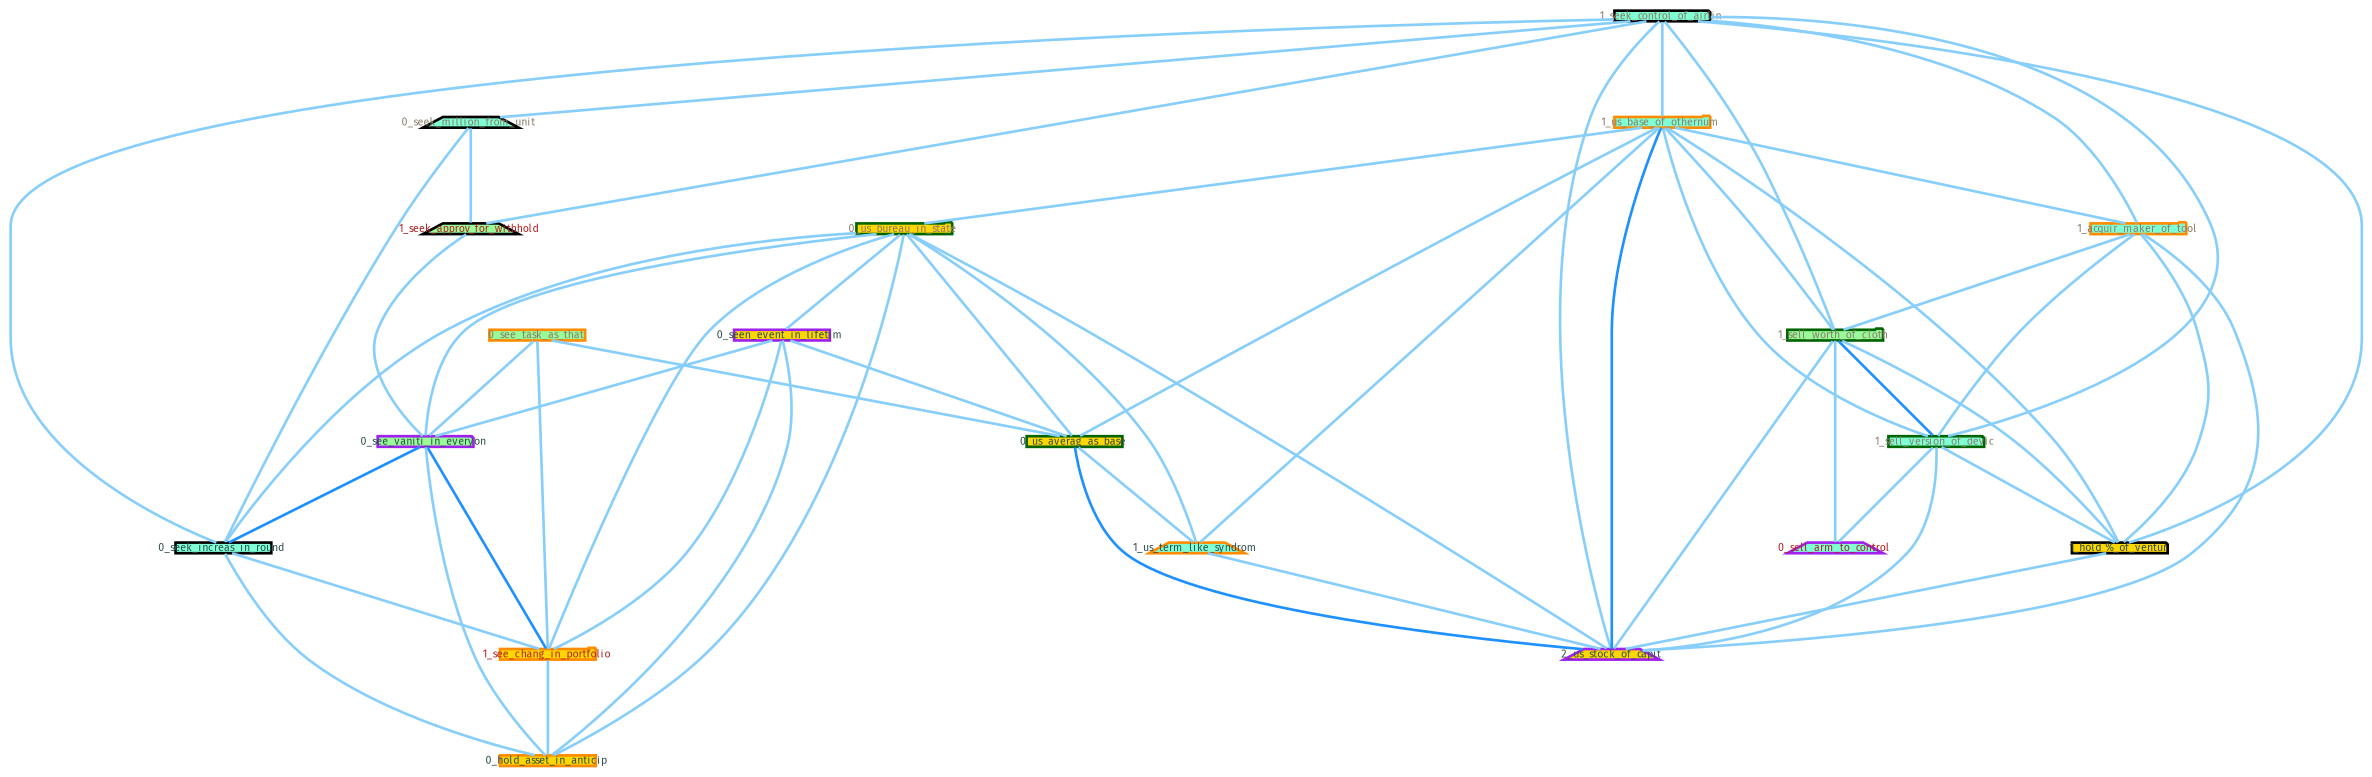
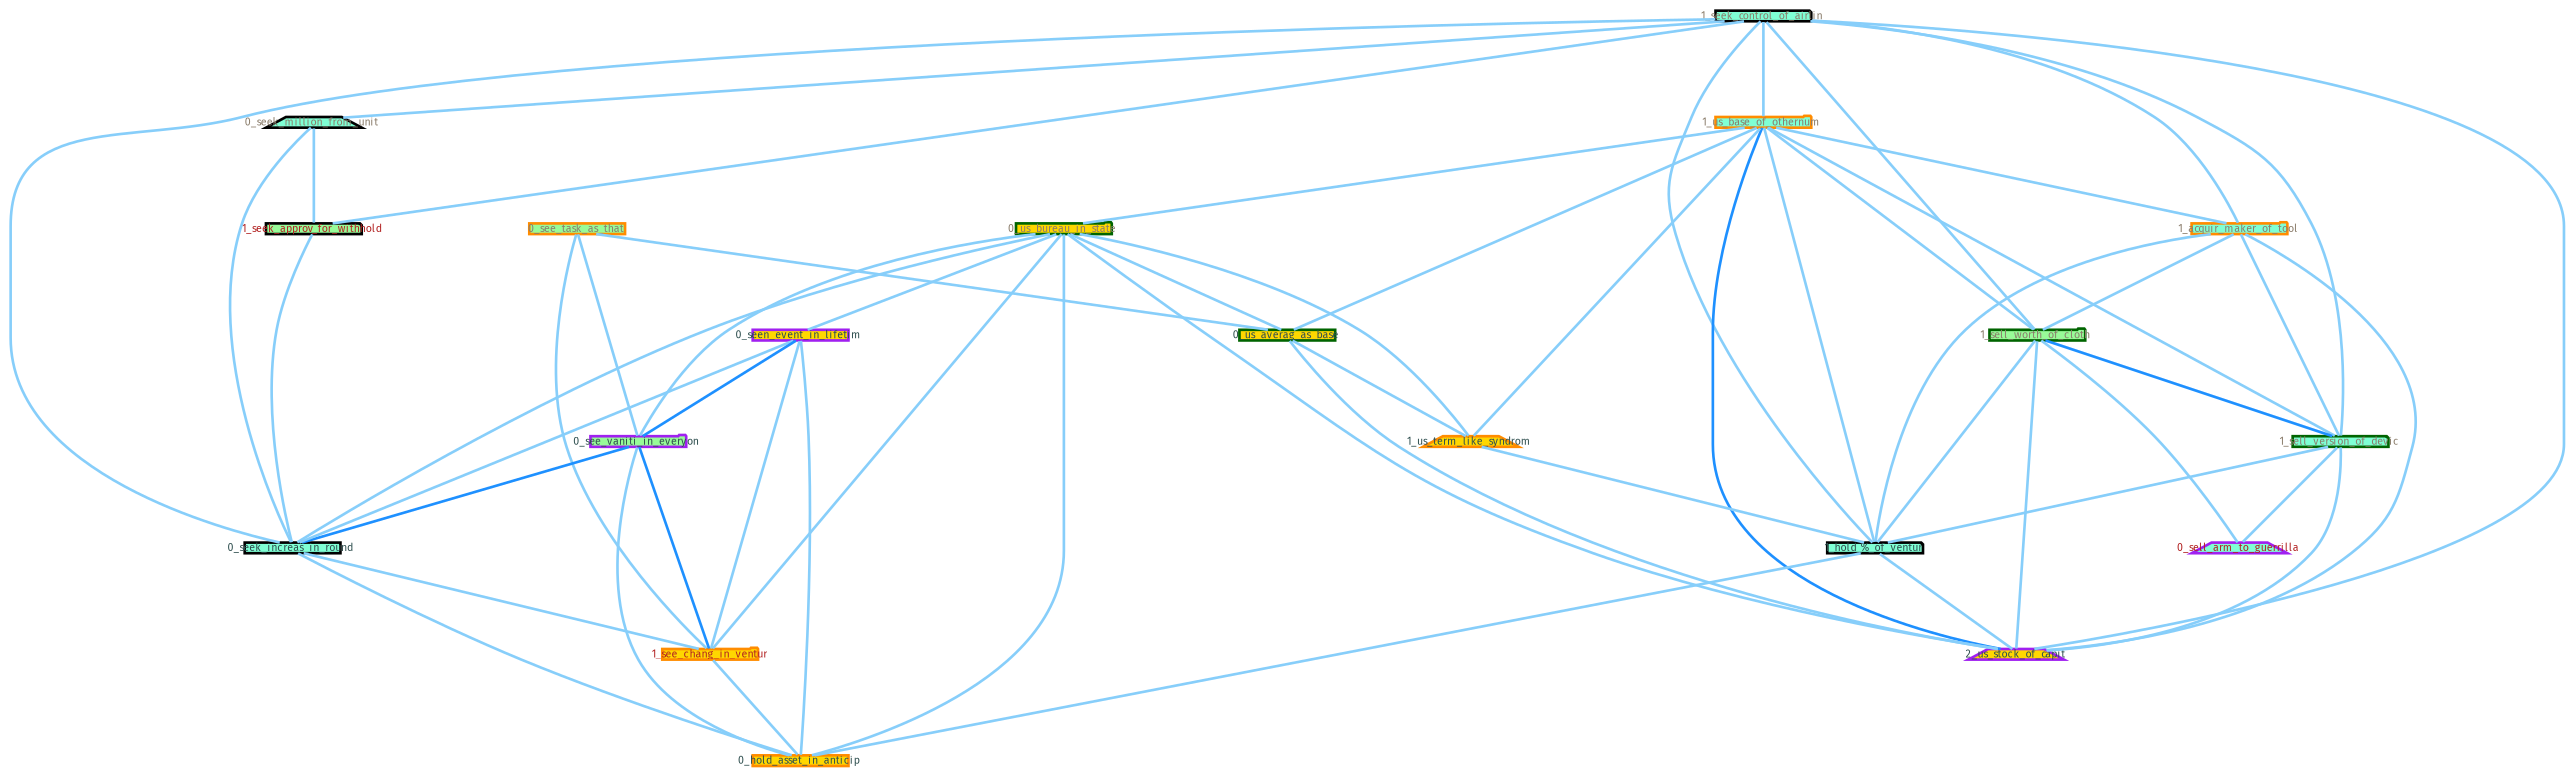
node "1_seek_approv_for_withhold": shape trapezium -> note
edge "1_seek_approv_for_withhold" -- "0_see_vaniti_in_everyon": now "1_seek_approv_for_withhold" -- "0_seek_increas_in_round"
edge "0_seen_event_in_lifetim" -- "0_see_vaniti_in_everyon": color #87cefa -> #1e90ff
edge "0_seen_event_in_lifetim" -- "0_us_averag_as_base": now "0_seen_event_in_lifetim" -- "0_seek_increas_in_round"
node "0_see_vaniti_in_everyon": shape note -> folder
node "1_us_term_like_syndrom": fillcolor aquamarine -> gold
node "0_sell_arm_to_control": label "0_sell_arm_to_control" -> "0_sell_arm_to_guerrilla"
node "1_hold_%_of_ventur": fillcolor gold -> aquamarine
edge "1_us_term_like_syndrom" -- "2_us_stock_of_capit": now "1_us_term_like_syndrom" -- "1_hold_%_of_ventur"
edge "0_us_averag_as_base" -- "2_us_stock_of_capit": color #1e90ff -> #87cefa
node "1_see_chang_in_portfolio": label "1_see_chang_in_portfolio" -> "1_see_chang_in_ventur"
edge "1_hold_%_of_ventur" -- "0_hold_asset_in_anticip": added
